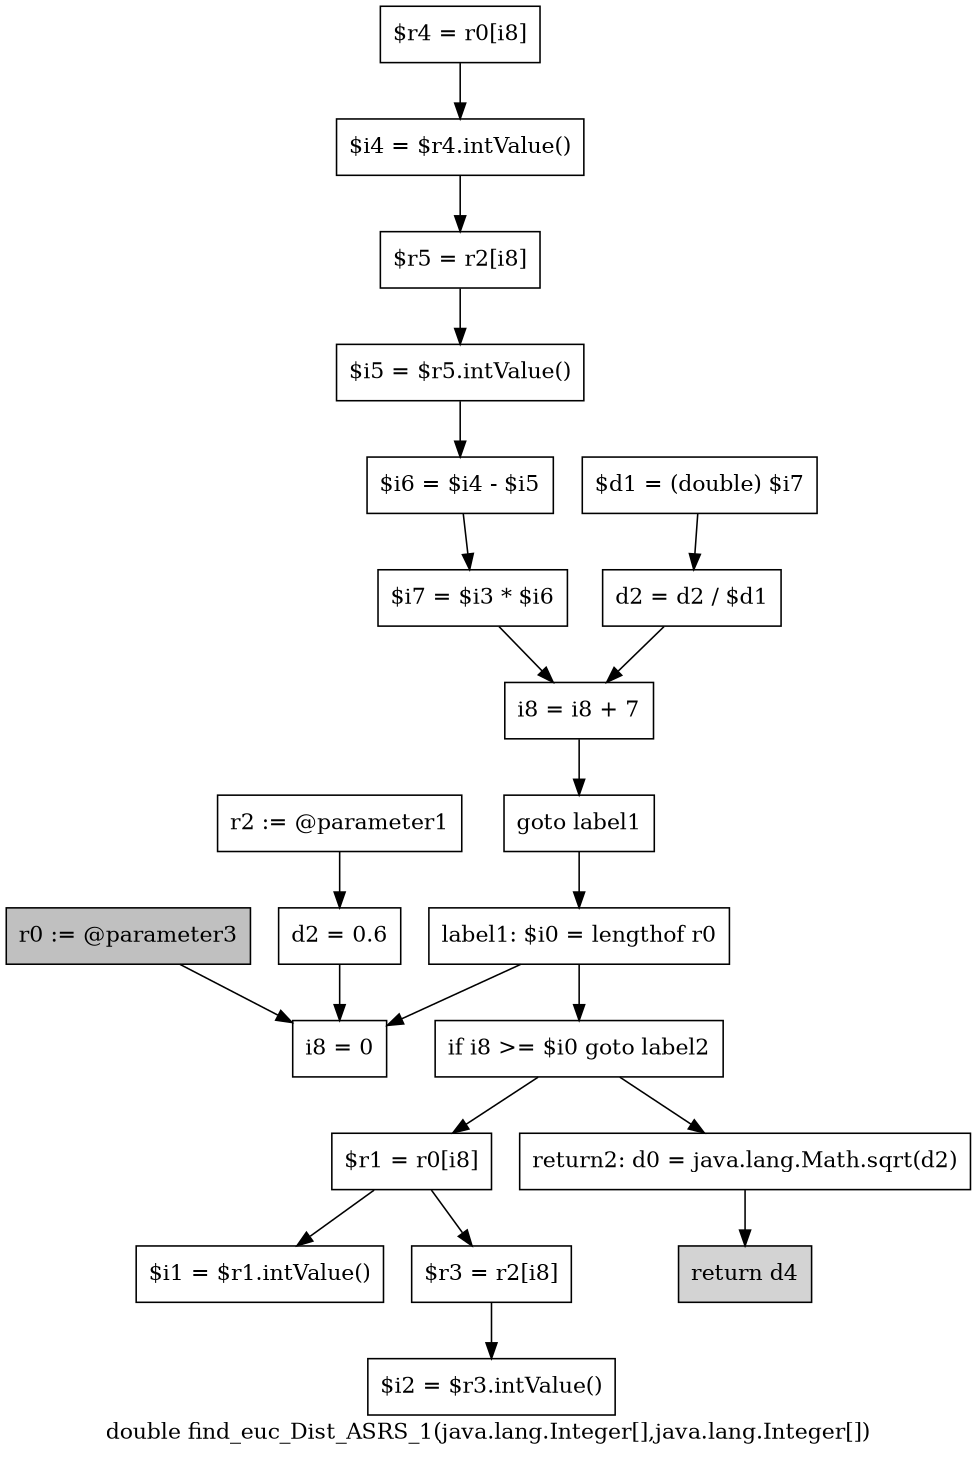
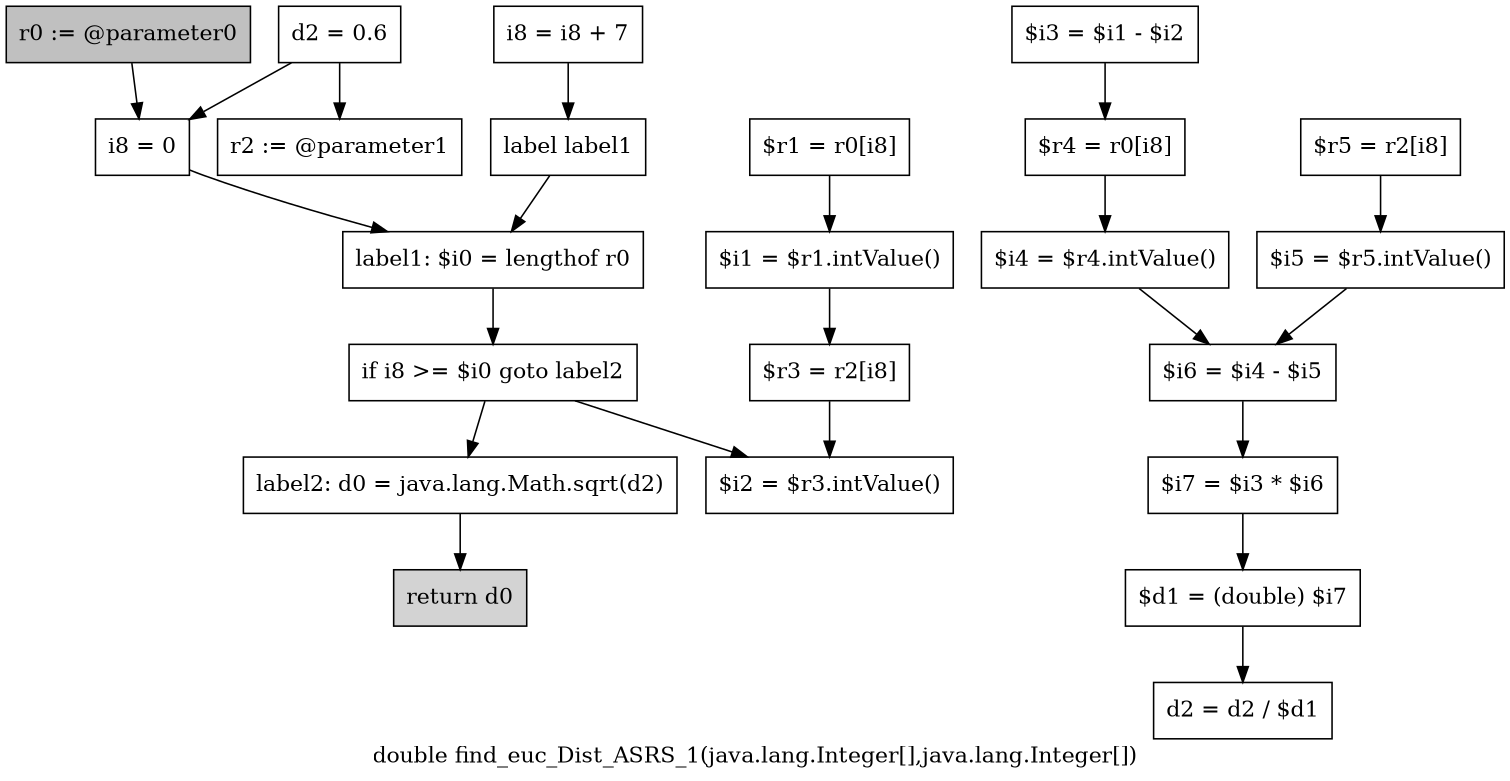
node "$i3 = $i1 - $i2": added
edge "$i4 = $r4.intValue()" -> "$r5 = r2[i8]": now "$i4 = $r4.intValue()" -> "$i6 = $i4 - $i5"
edge "$i7 = $i3 * $i6" -> "i8 = i8 + 7": now "$i7 = $i3 * $i6" -> "$d1 = (double) $i7"
edge "d2 = d2 / $d1" -> "i8 = i8 + 7": removed
node "goto label1": label "goto label1" -> "label label1"
edge "r2 := @parameter1" -> "d2 = 0.6": reversed
node "r0 := @parameter3": label "r0 := @parameter3" -> "r0 := @parameter0"
edge "label1: $i0 = lengthof r0" -> "i8 = 0": reversed
edge "if i8 >= $i0 goto label2" -> "$r1 = r0[i8]": now "if i8 >= $i0 goto label2" -> "$i2 = $r3.intValue()"
node "return2: d0 = java.lang.Math.sqrt(d2)": label "return2: d0 = java.lang.Math.sqrt(d2)" -> "label2: d0 = java.lang.Math.sqrt(d2)"
edge "$r1 = r0[i8]" -> "$r3 = r2[i8]": now "$i1 = $r1.intValue()" -> "$r3 = r2[i8]"
node "return d4": label "return d4" -> "return d0"
